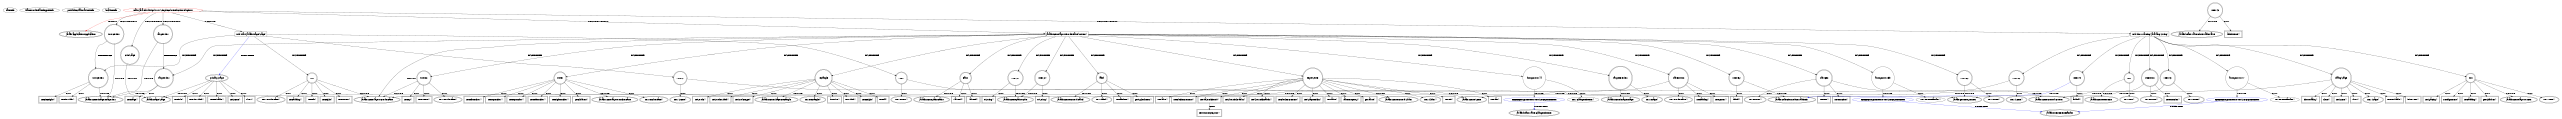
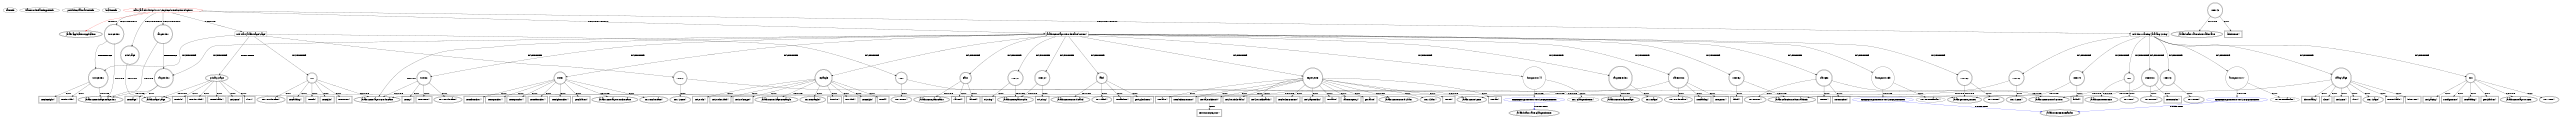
edge "void start(javafx.stage.Stage)" -> "primaryStage": color blue -> black
edge "VAR179" -> "javafx.collections.ObservableList": color blue -> black
